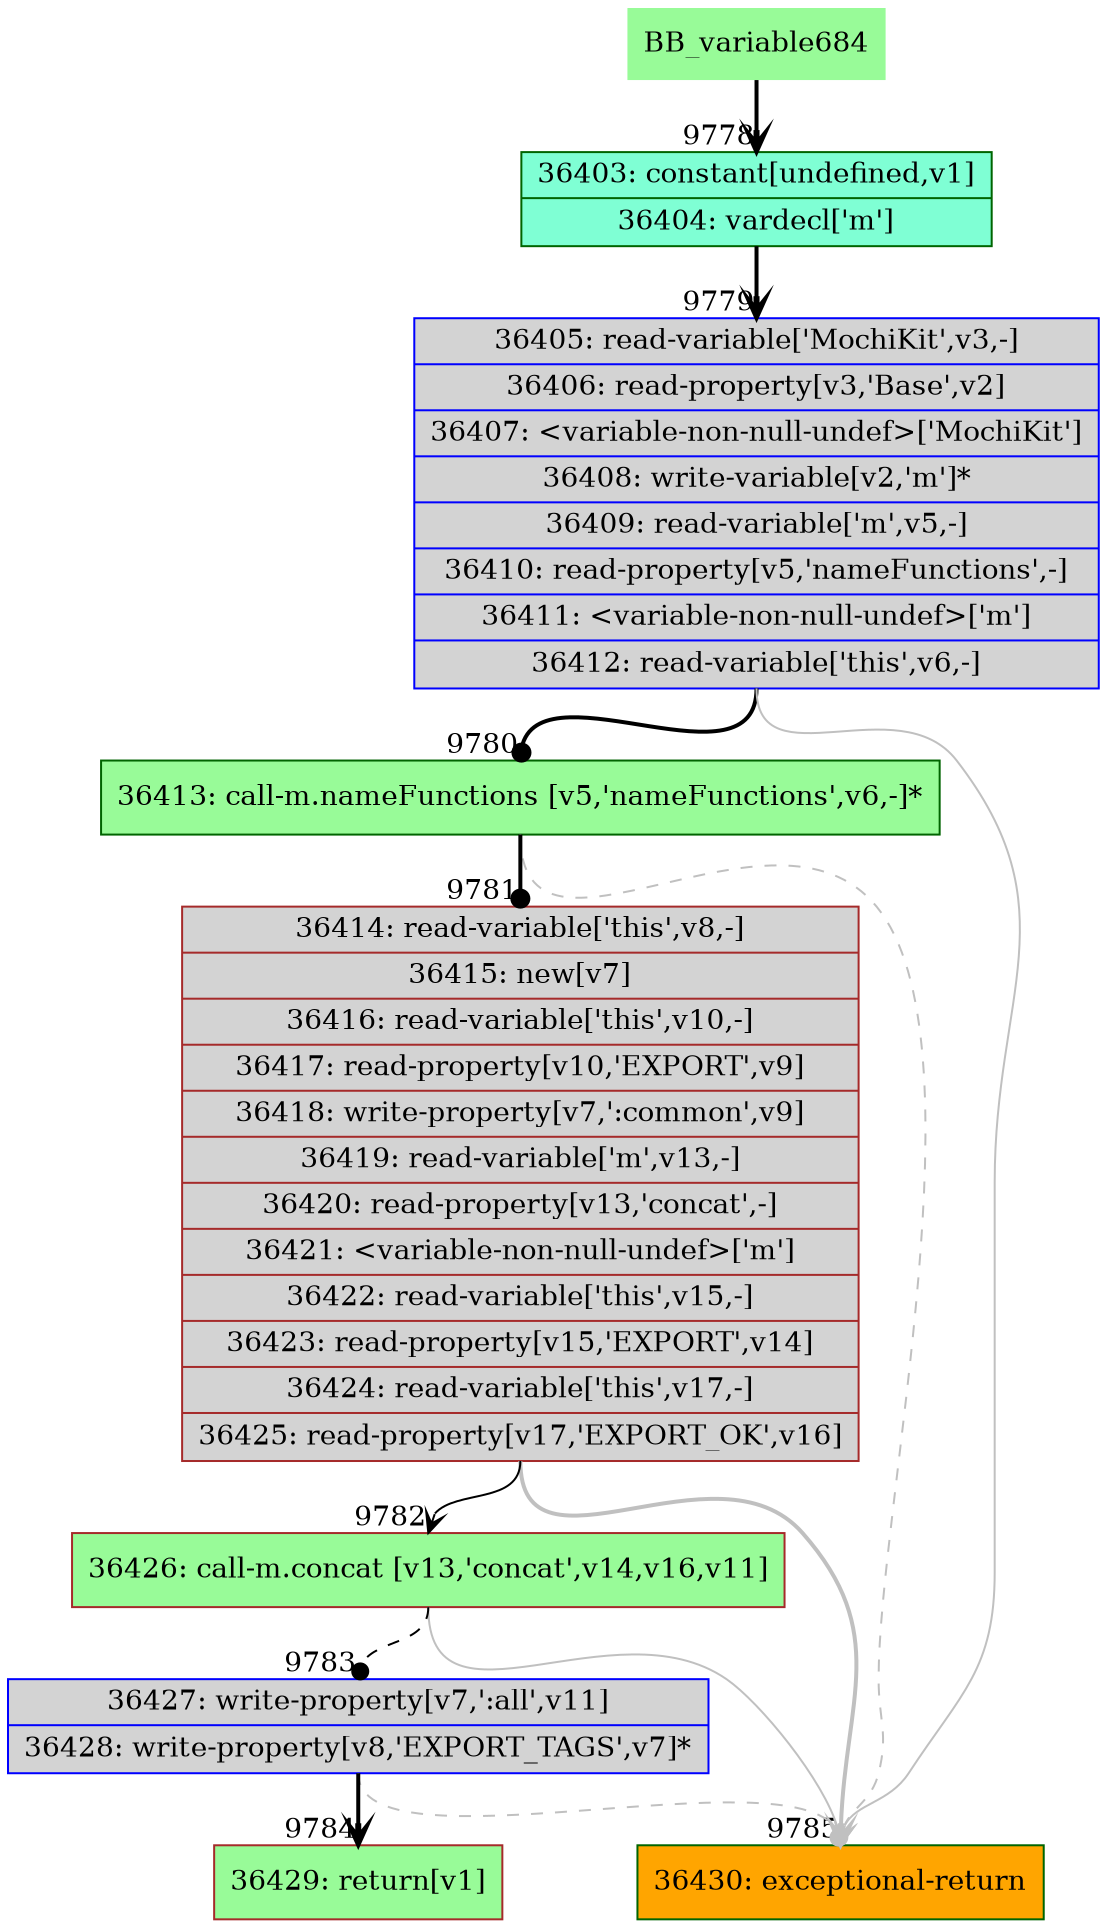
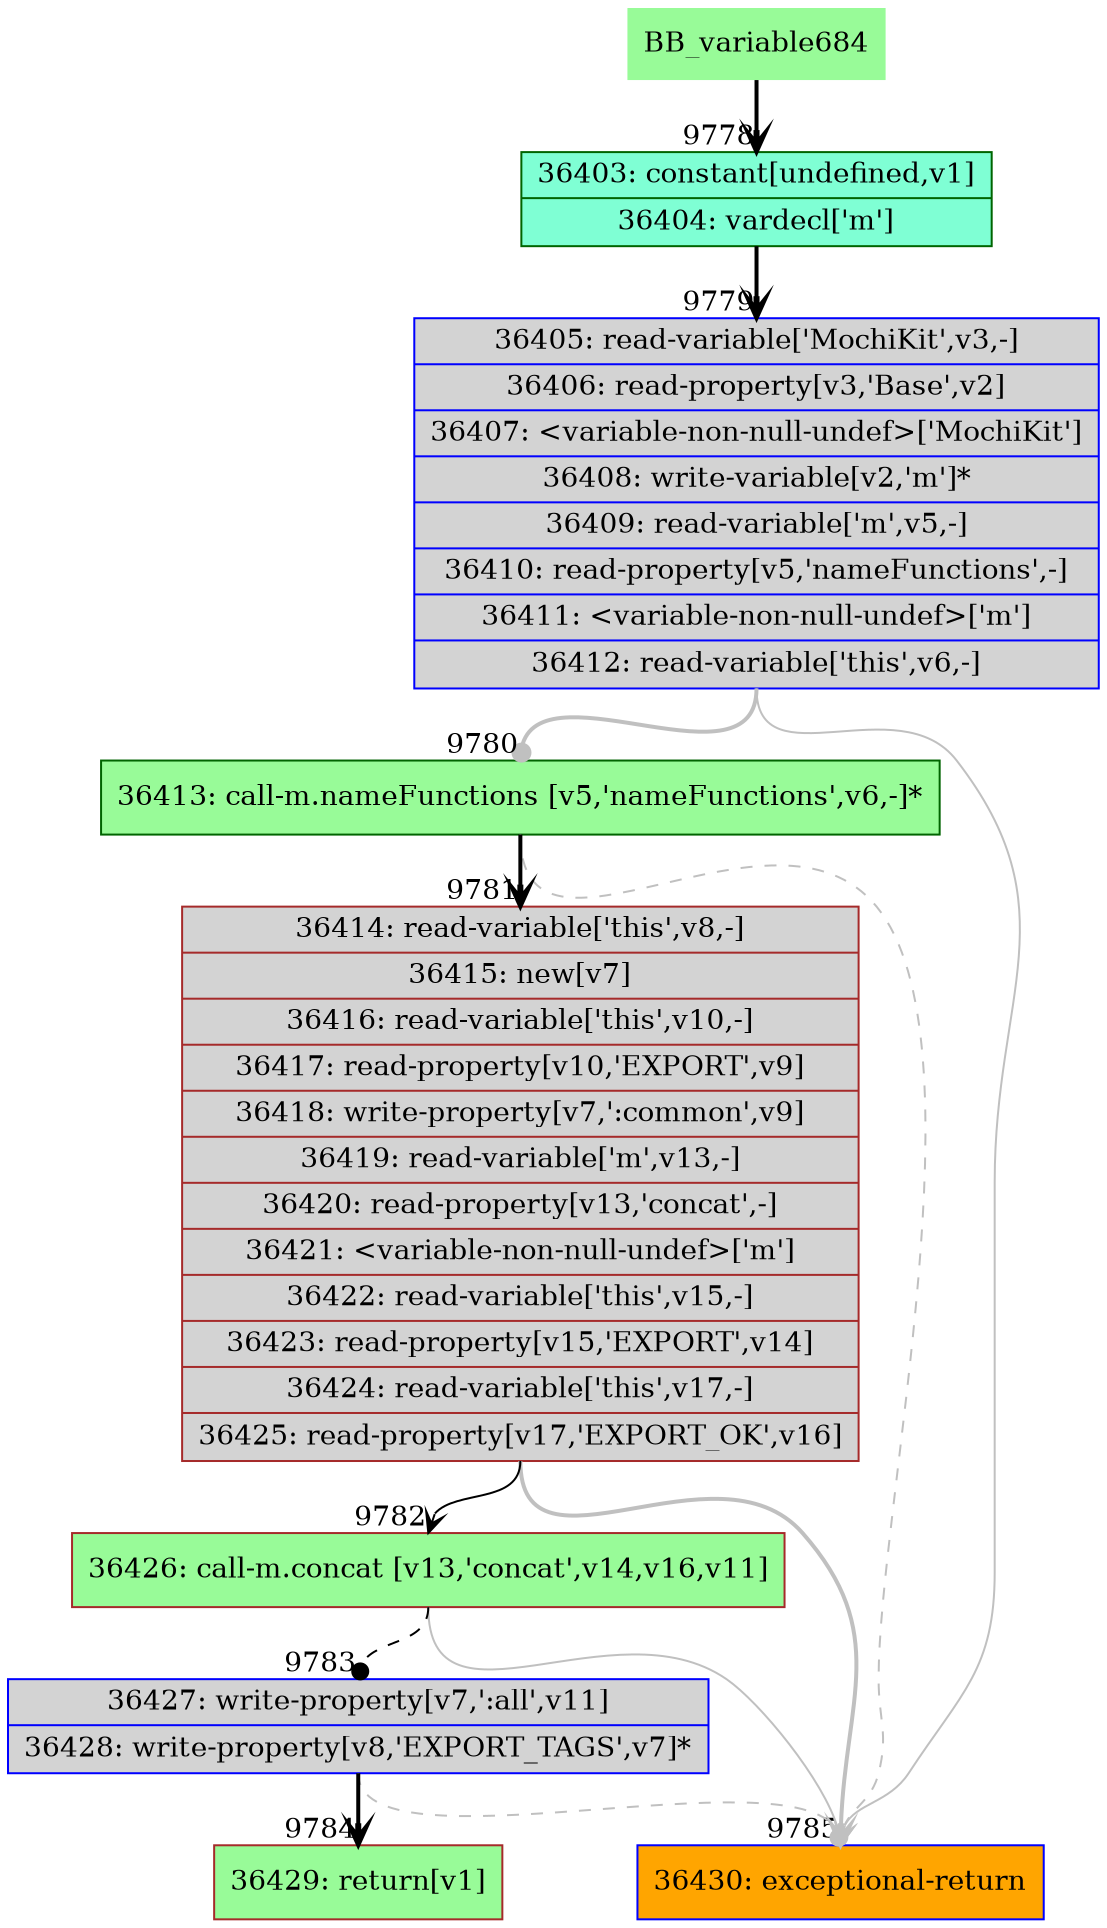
edge "36405: read-variable['MochiKit',v3,-]" -> "36413: call-m.nameFunctions [v5,'nameFunctions',v6,-]*": color black -> gray
edge "36413: call-m.nameFunctions [v5,'nameFunctions',v6,-]*" -> "36414: read-variable['this',v8,-]": arrowhead dot -> vee
node "36430: exceptional-return": color darkgreen -> blue
